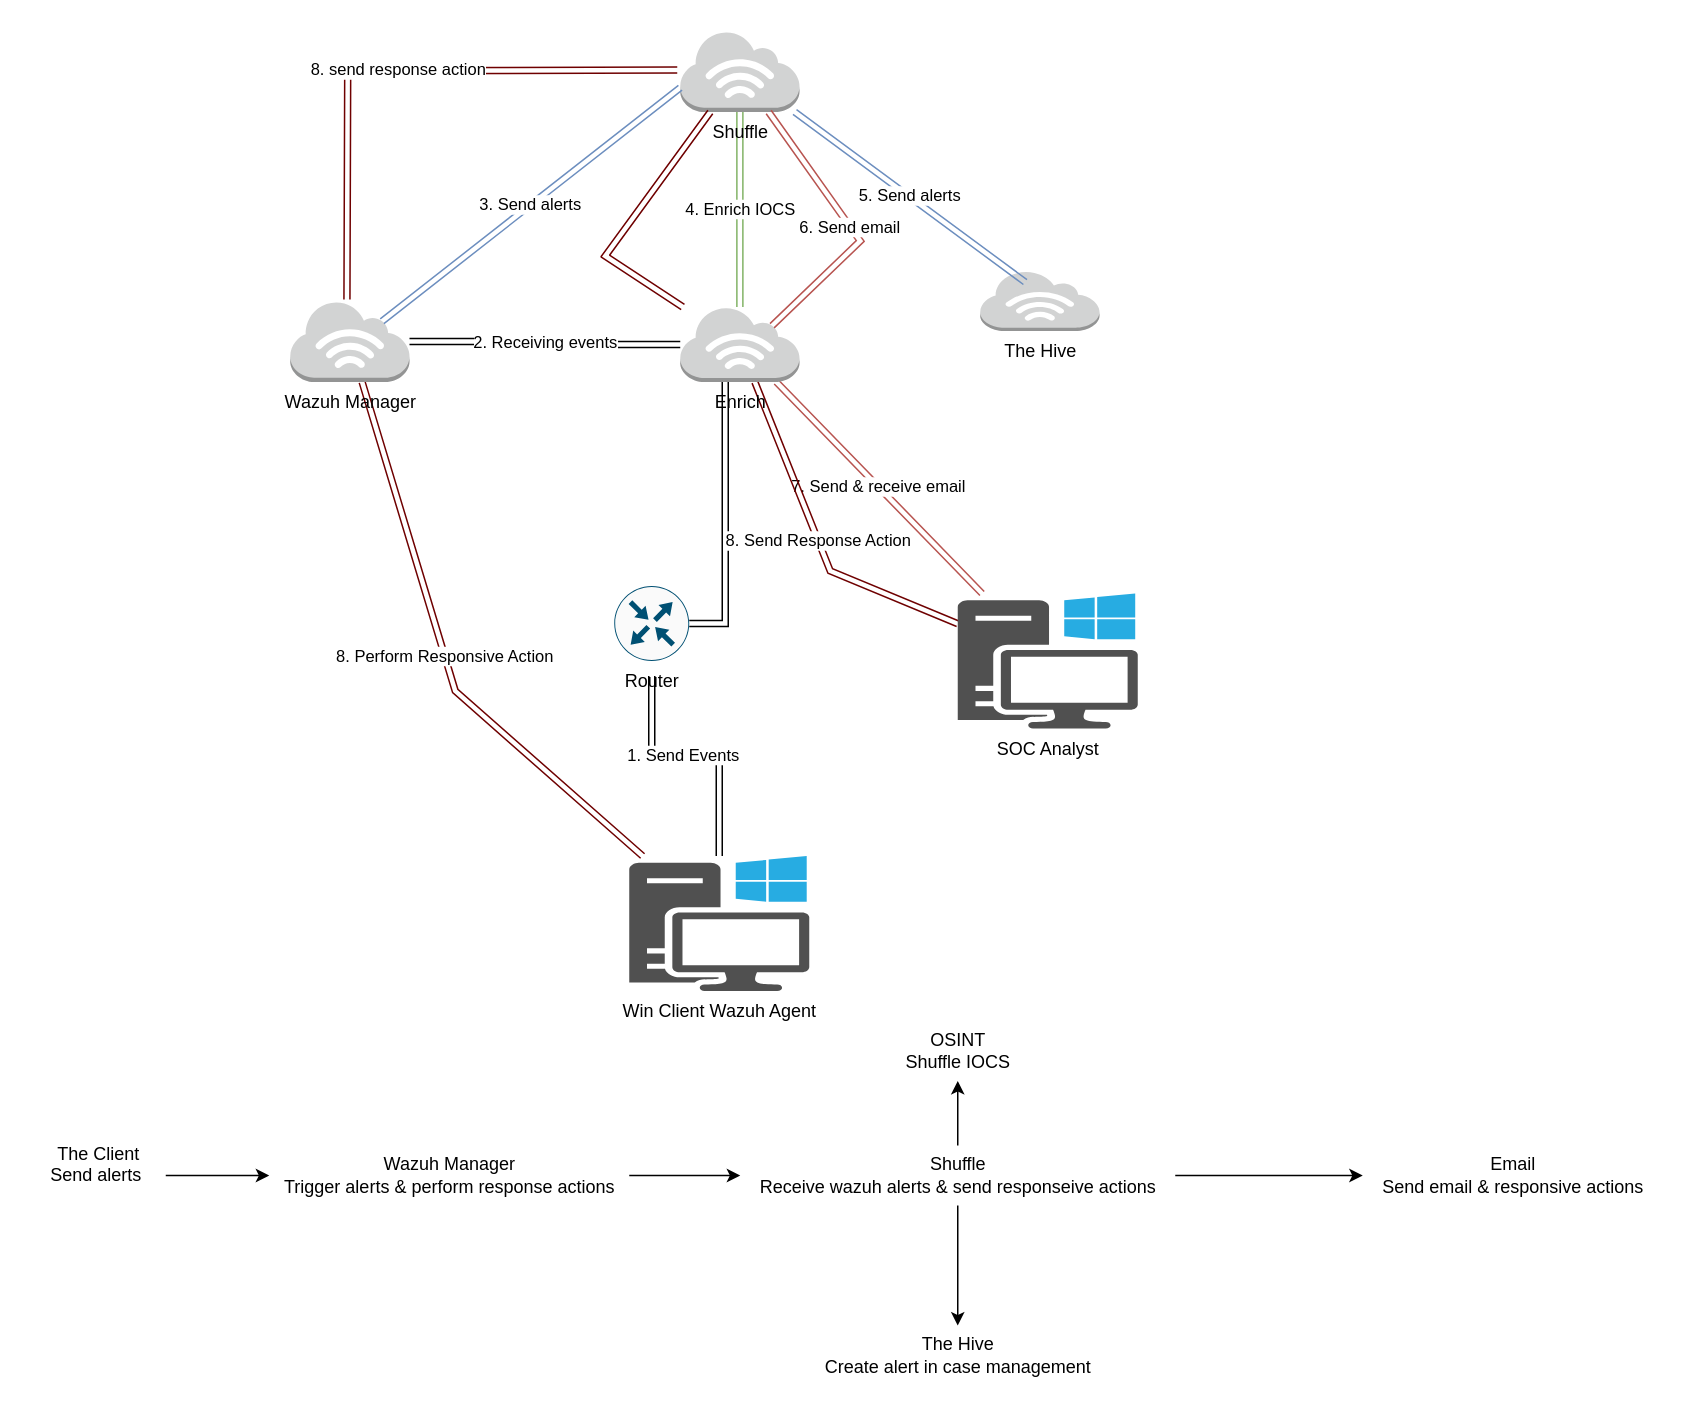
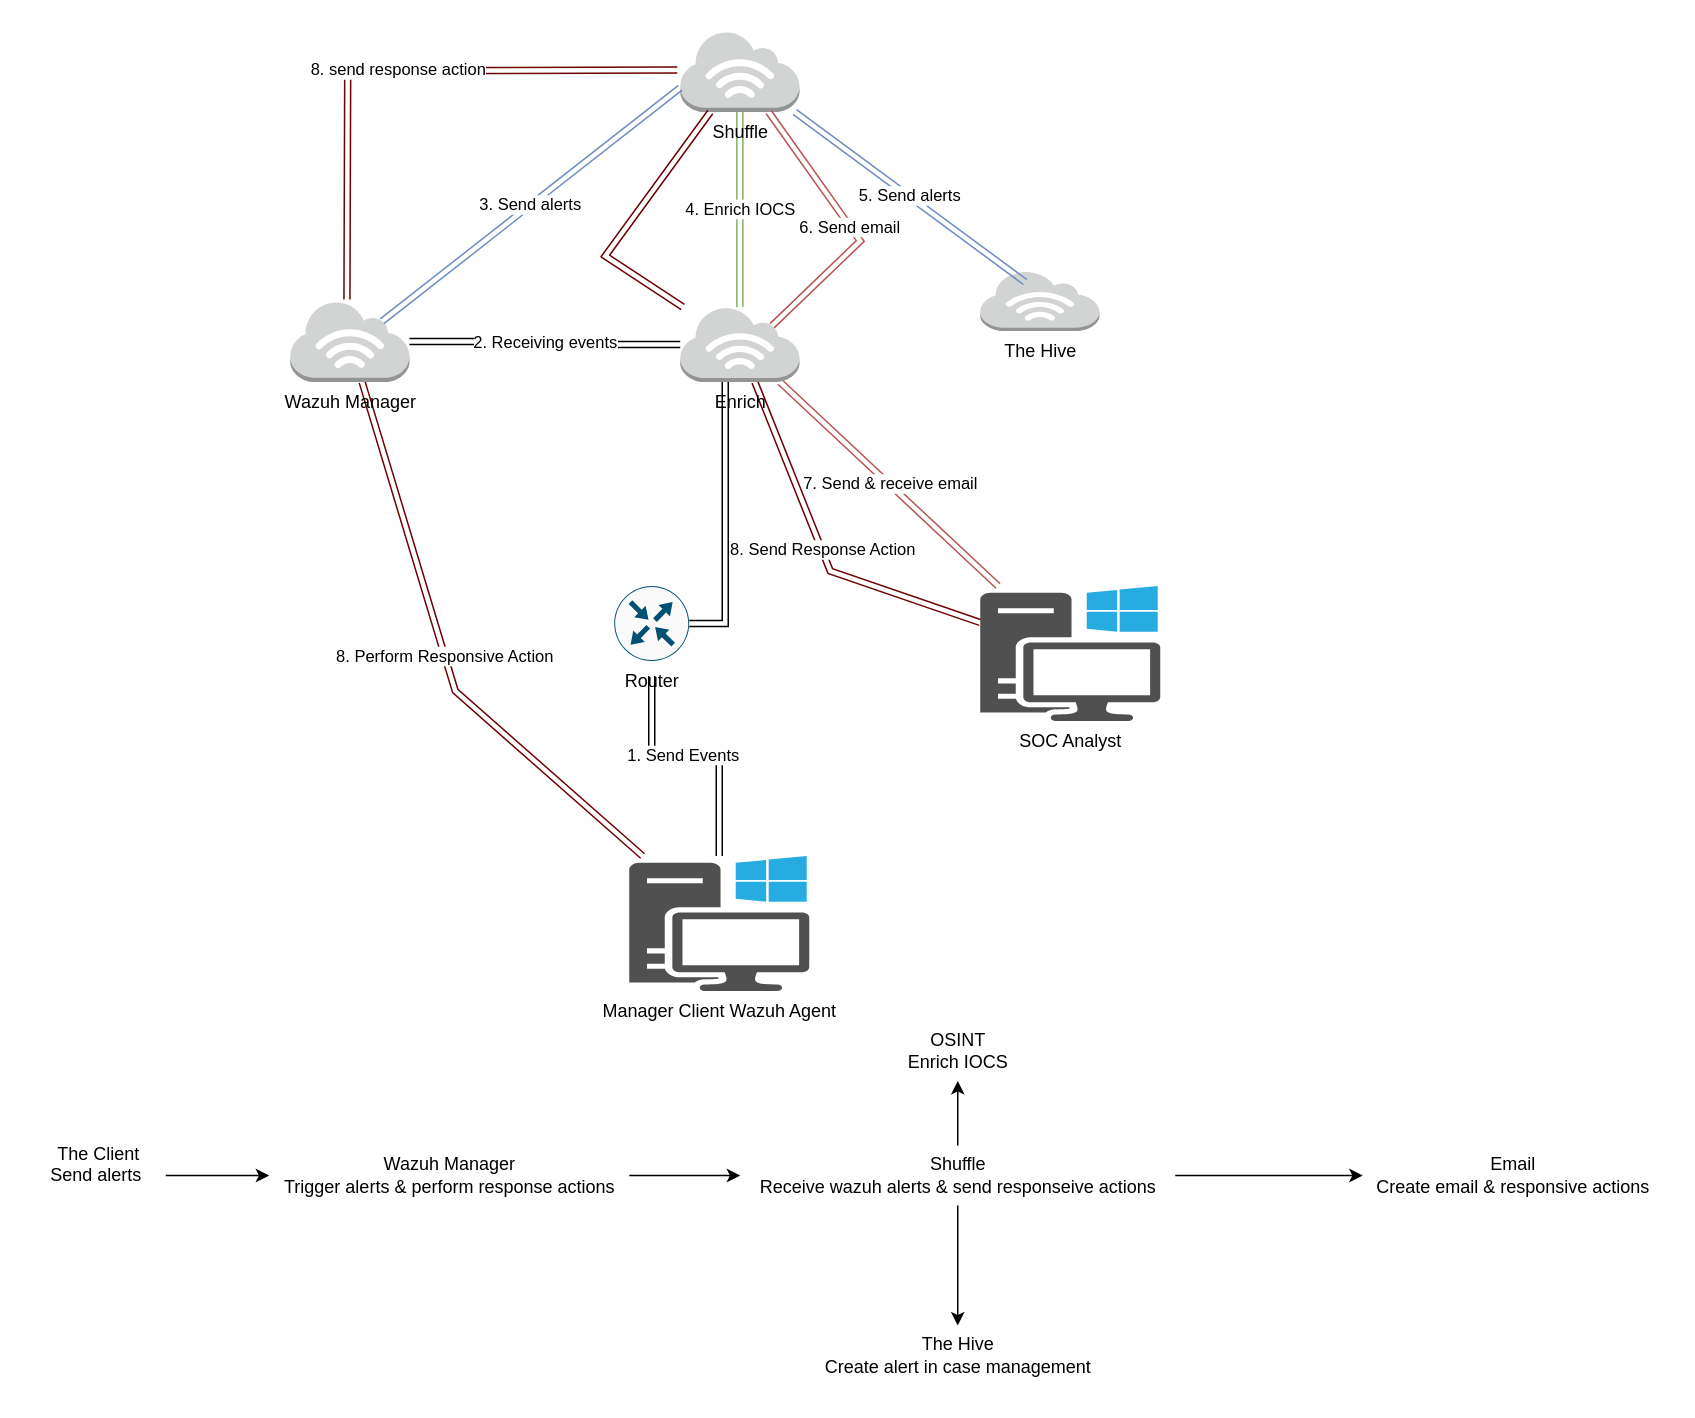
node "SOC Analyst": moved (1048, 661) -> (1070, 653)
node "Win Client Wazuh Agent": label "Win Client Wazuh Agent" -> "Manager Client Wazuh Agent"
node "OSINT Shuffle IOCS": label "OSINT Shuffle IOCS" -> "OSINT Enrich IOCS"
node "Email Send email & responsive actions": label "Email Send email & responsive actions" -> "Email Create email & responsive actions"
